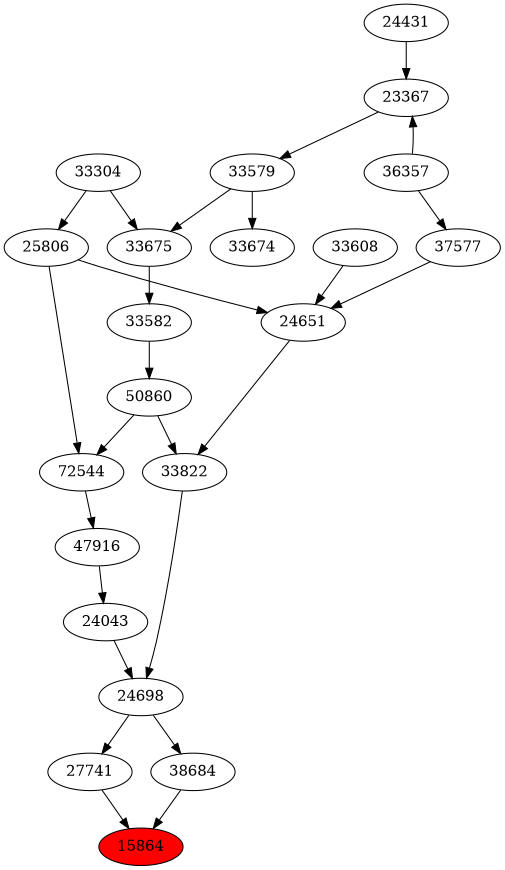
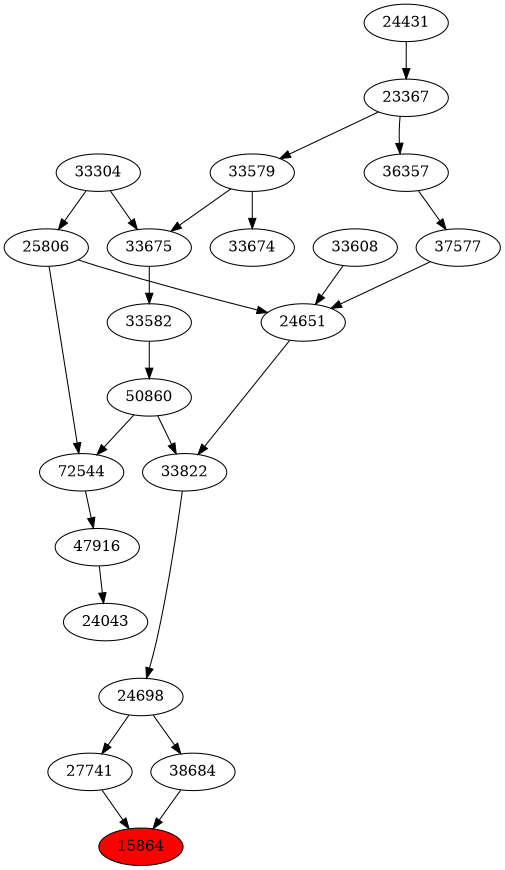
edge "36357" -> "23367": reversed
edge "24043" -> "24698": removed
